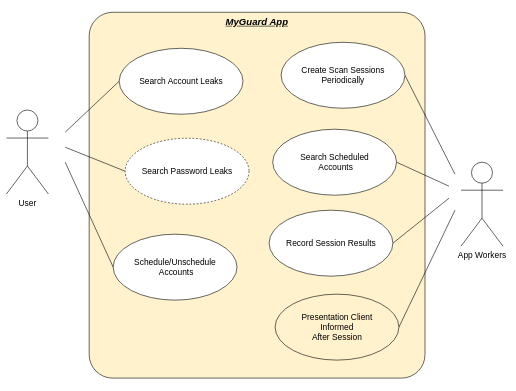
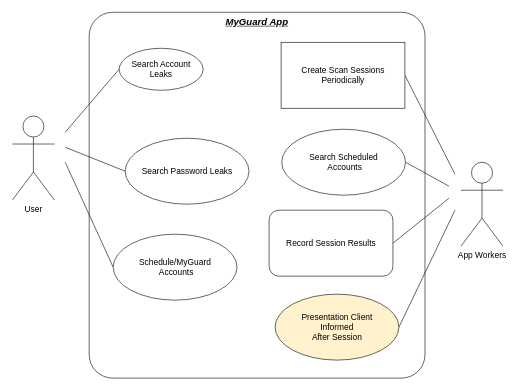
node "Create Scan Sessions Periodically": shape ellipse -> rectangle
node "Search Account Leaks": size 124x66 -> 84x42
node "User": moved (27, 152) -> (33, 158)
node "Search Scheduled Accounts": moved (335, 162) -> (344, 162)
node "Search Password Leaks": style dashed -> solid
node "MyGuard App": fillcolor #fff2cc -> #ffffff
node "Record Session Results": shape ellipse -> rounded rectangle
node "Schedule/Unschedule Accounts": label "Schedule/Unschedule Accounts" -> "Schedule/MyGuard Accounts"
